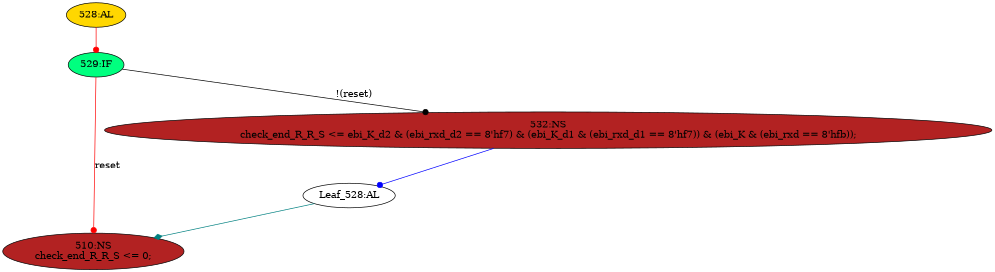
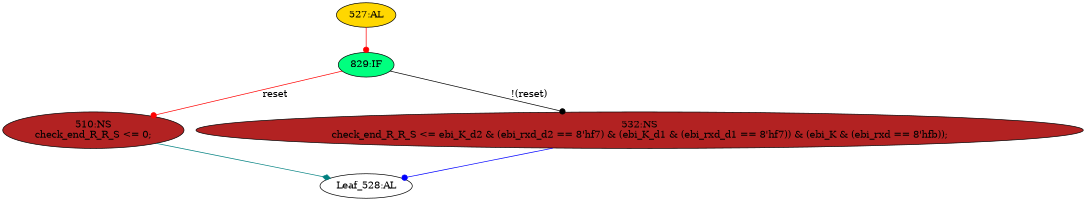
node "528:AL": label "528:AL" -> "527:AL"
node "529:IF": label "529:IF" -> "829:IF"
edge "Leaf_528:AL" -> "510:NS check_end_R_R_S <= 0;": reversed
